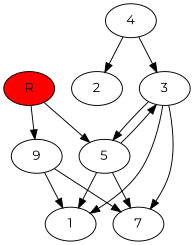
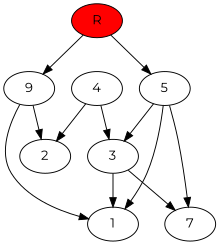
edge "3" -> "5": removed
edge "9" -> "7": now "9" -> "2"
